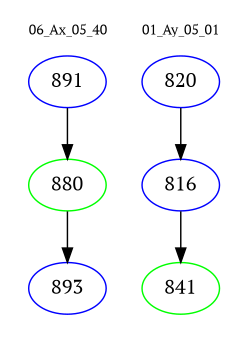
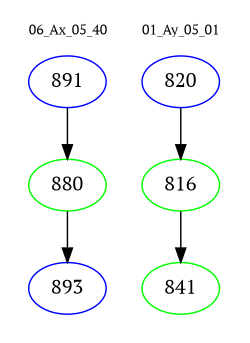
node "816": color blue -> green
